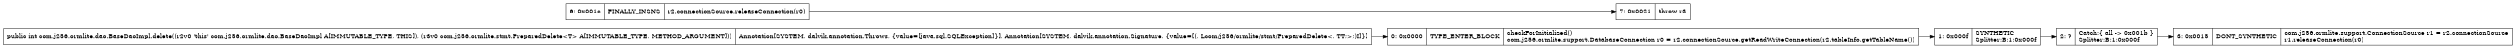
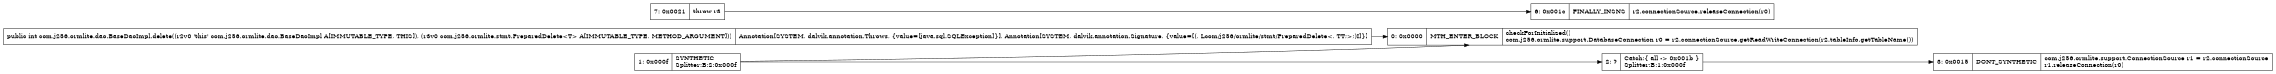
edge "6: 0x001c" -> "7: 0x0021": reversed
node "0: 0x0000": text "TYPE_ENTER_BLOCK" -> "MTH_ENTER_BLOCK"
edge "0: 0x0000" -> "1: 0x000f": reversed
node "1: 0x000f": text "Splitter:B:1:0x000f" -> "Splitter:B:2:0x000f"
